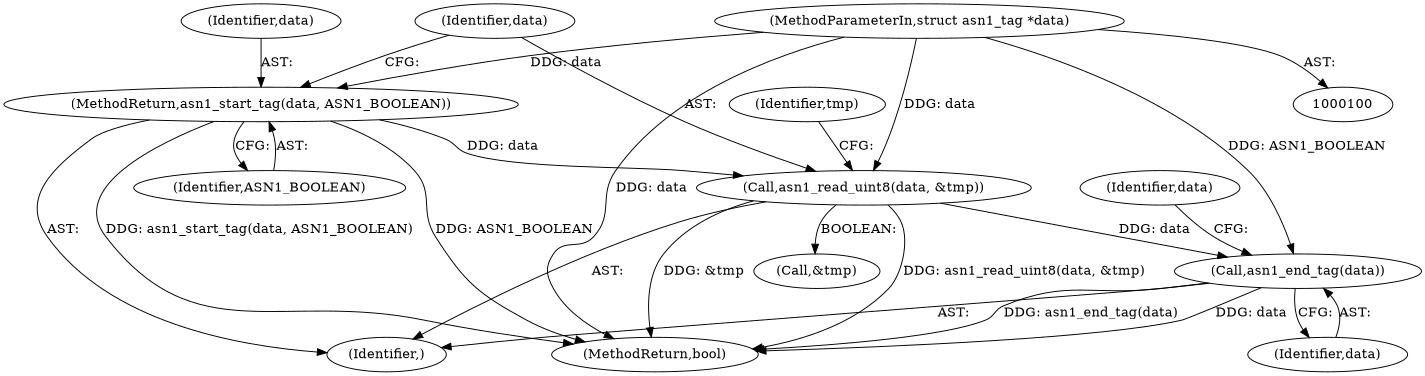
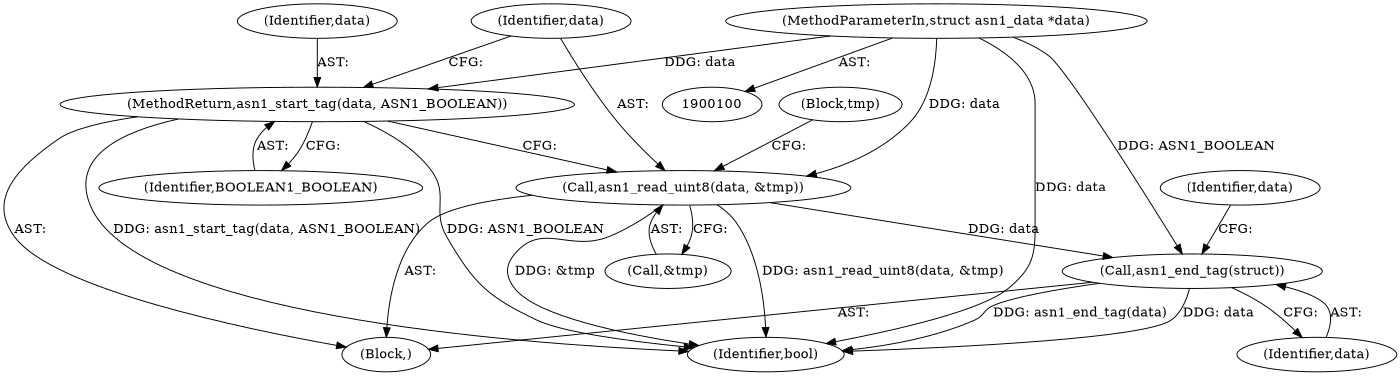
node "(MethodParameterIn,struct asn1_tag *data)": label "(MethodParameterIn,struct asn1_tag *data)" -> "(MethodParameterIn,struct asn1_data *data)"
node "(Identifier,tmp)": label "(Identifier,tmp)" -> "(Block,tmp)"
node "1000100": label "1000100" -> "1900100"
edge "(MethodReturn,asn1_start_tag(data, ASN1_BOOLEAN))" -> "(Call,asn1_read_uint8(data, &tmp))": label "DDG: data" -> "CFG: "
node "(Identifier,ASN1_BOOLEAN)": label "(Identifier,ASN1_BOOLEAN)" -> "(Identifier,BOOLEAN1_BOOLEAN)"
edge "(Call,asn1_read_uint8(data, &tmp))" -> "(Call,&tmp)": label "BOOLEAN: " -> "CFG: "
edge "(Call,&tmp)" -> "(Call,asn1_read_uint8(data, &tmp))": added, label "AST:"
node "(Call,asn1_end_tag(data))": label "(Call,asn1_end_tag(data))" -> "(Call,asn1_end_tag(struct))"
node "(Identifier,)": label "(Identifier,)" -> "(Block,)"
node "(MethodReturn,bool)": label "(MethodReturn,bool)" -> "(Identifier,bool)"
